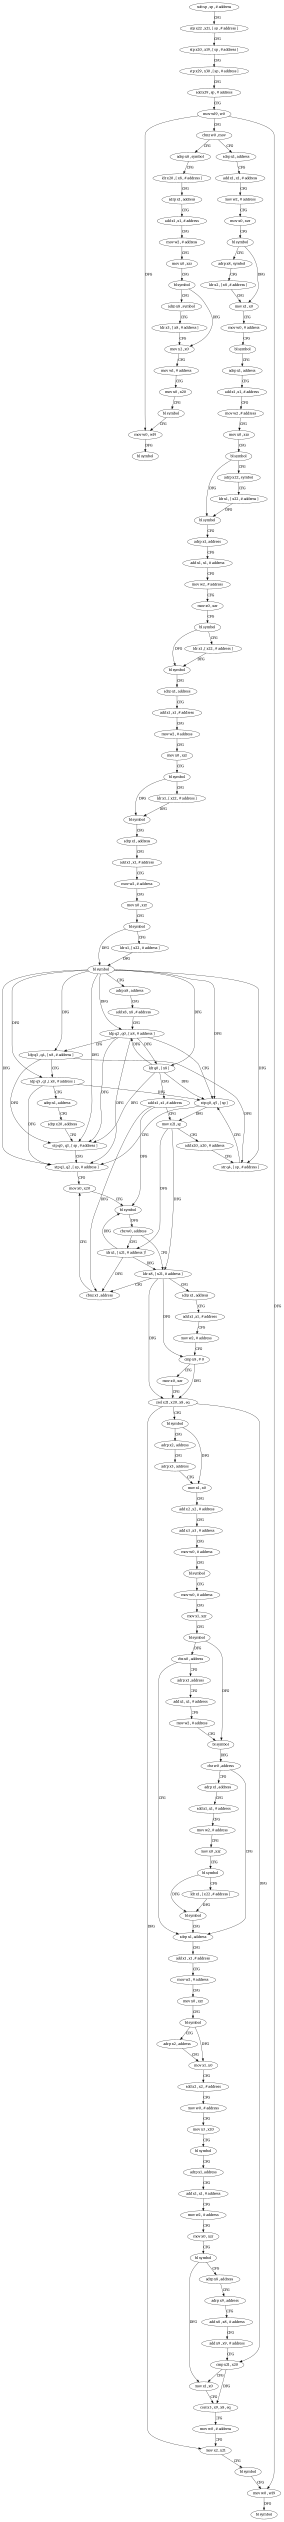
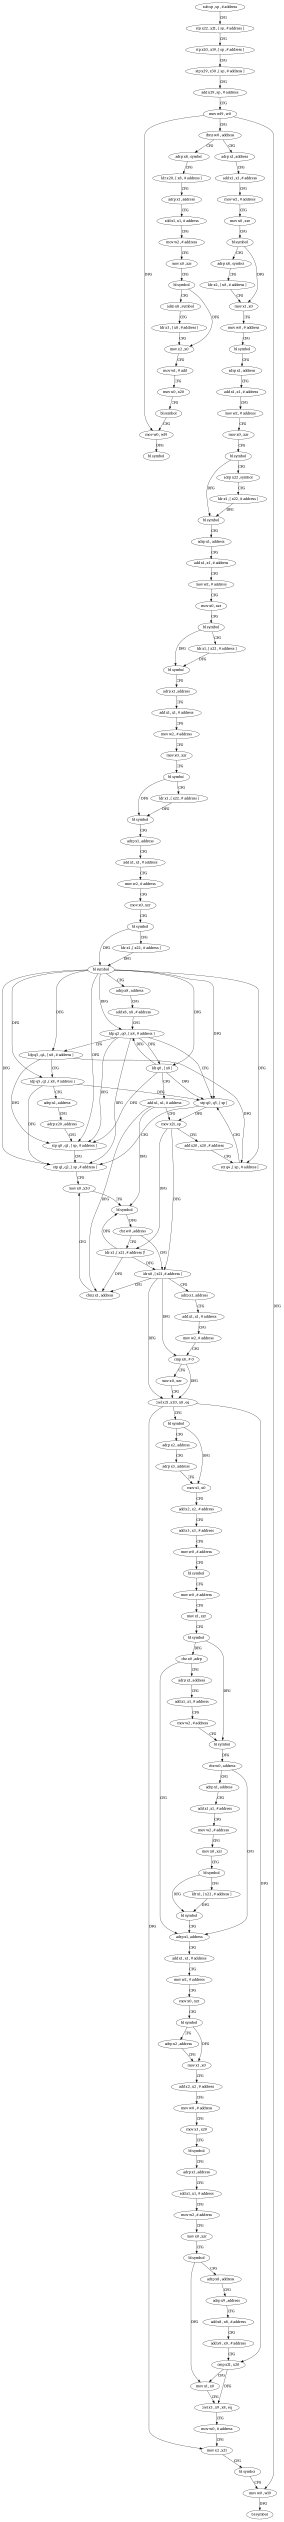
node "cbnz w0 , mov": label "cbnz w0 , mov" -> "cbnz w0 , address"
node "mov w1 , # address": label "mov w1 , # address" -> "mov w1 , # add"
node "cbz x0 , address": label "cbz x0 , address" -> "cbz x0 , adrp"
